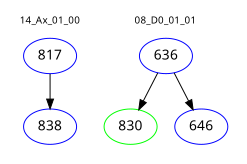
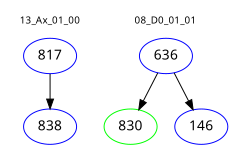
cluster "14_Ax_01_00": label "14_Ax_01_00" -> "13_Ax_01_00"
node "646": label "646" -> "146"
